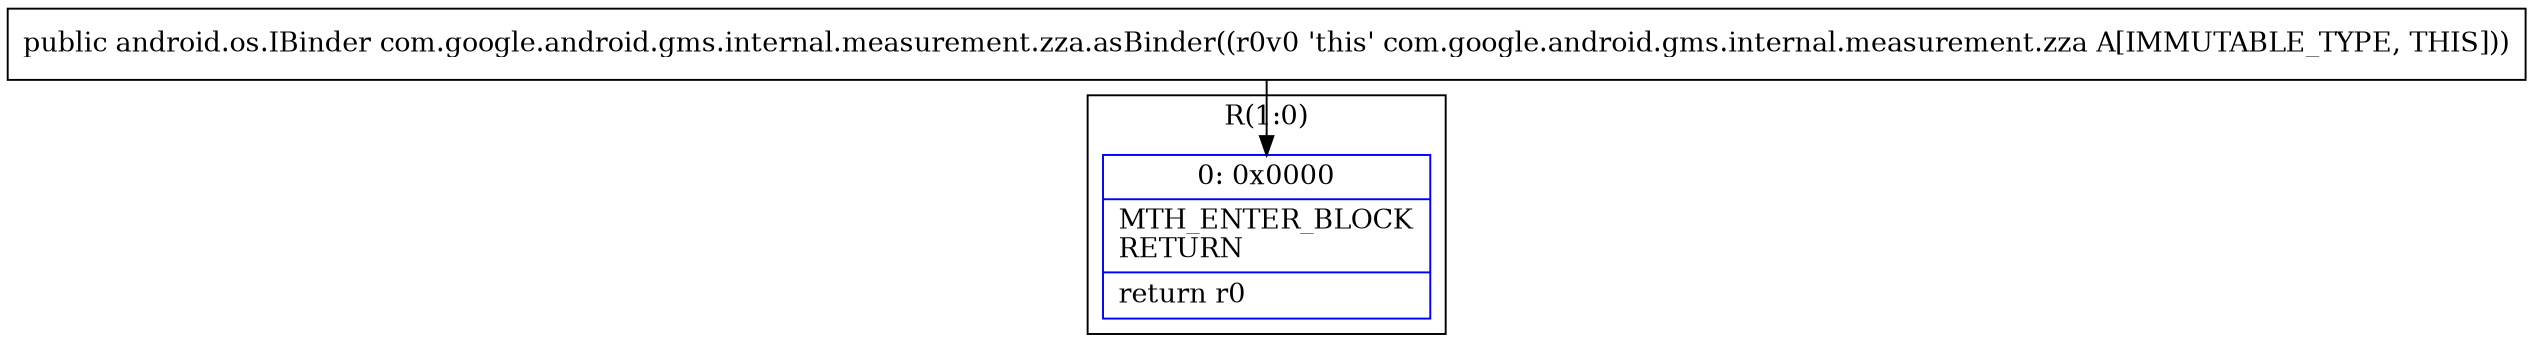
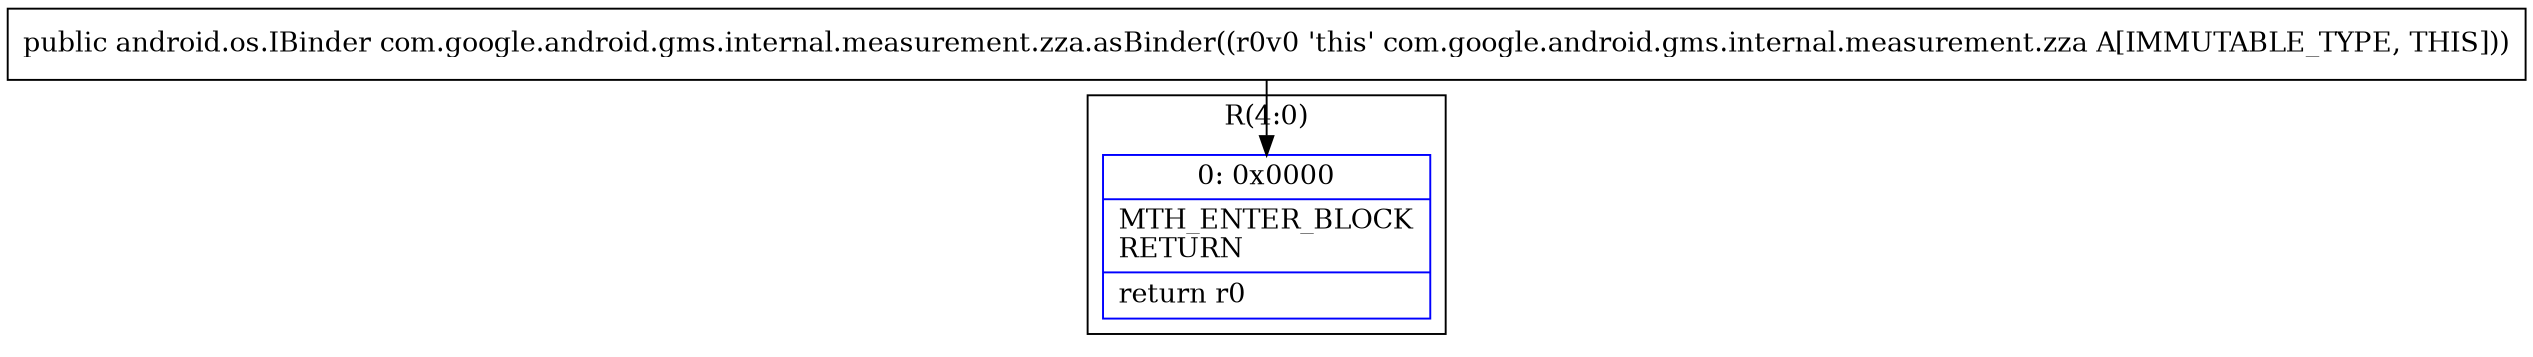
cluster "R(1:0)": label "R(1:0)" -> "R(4:0)"
